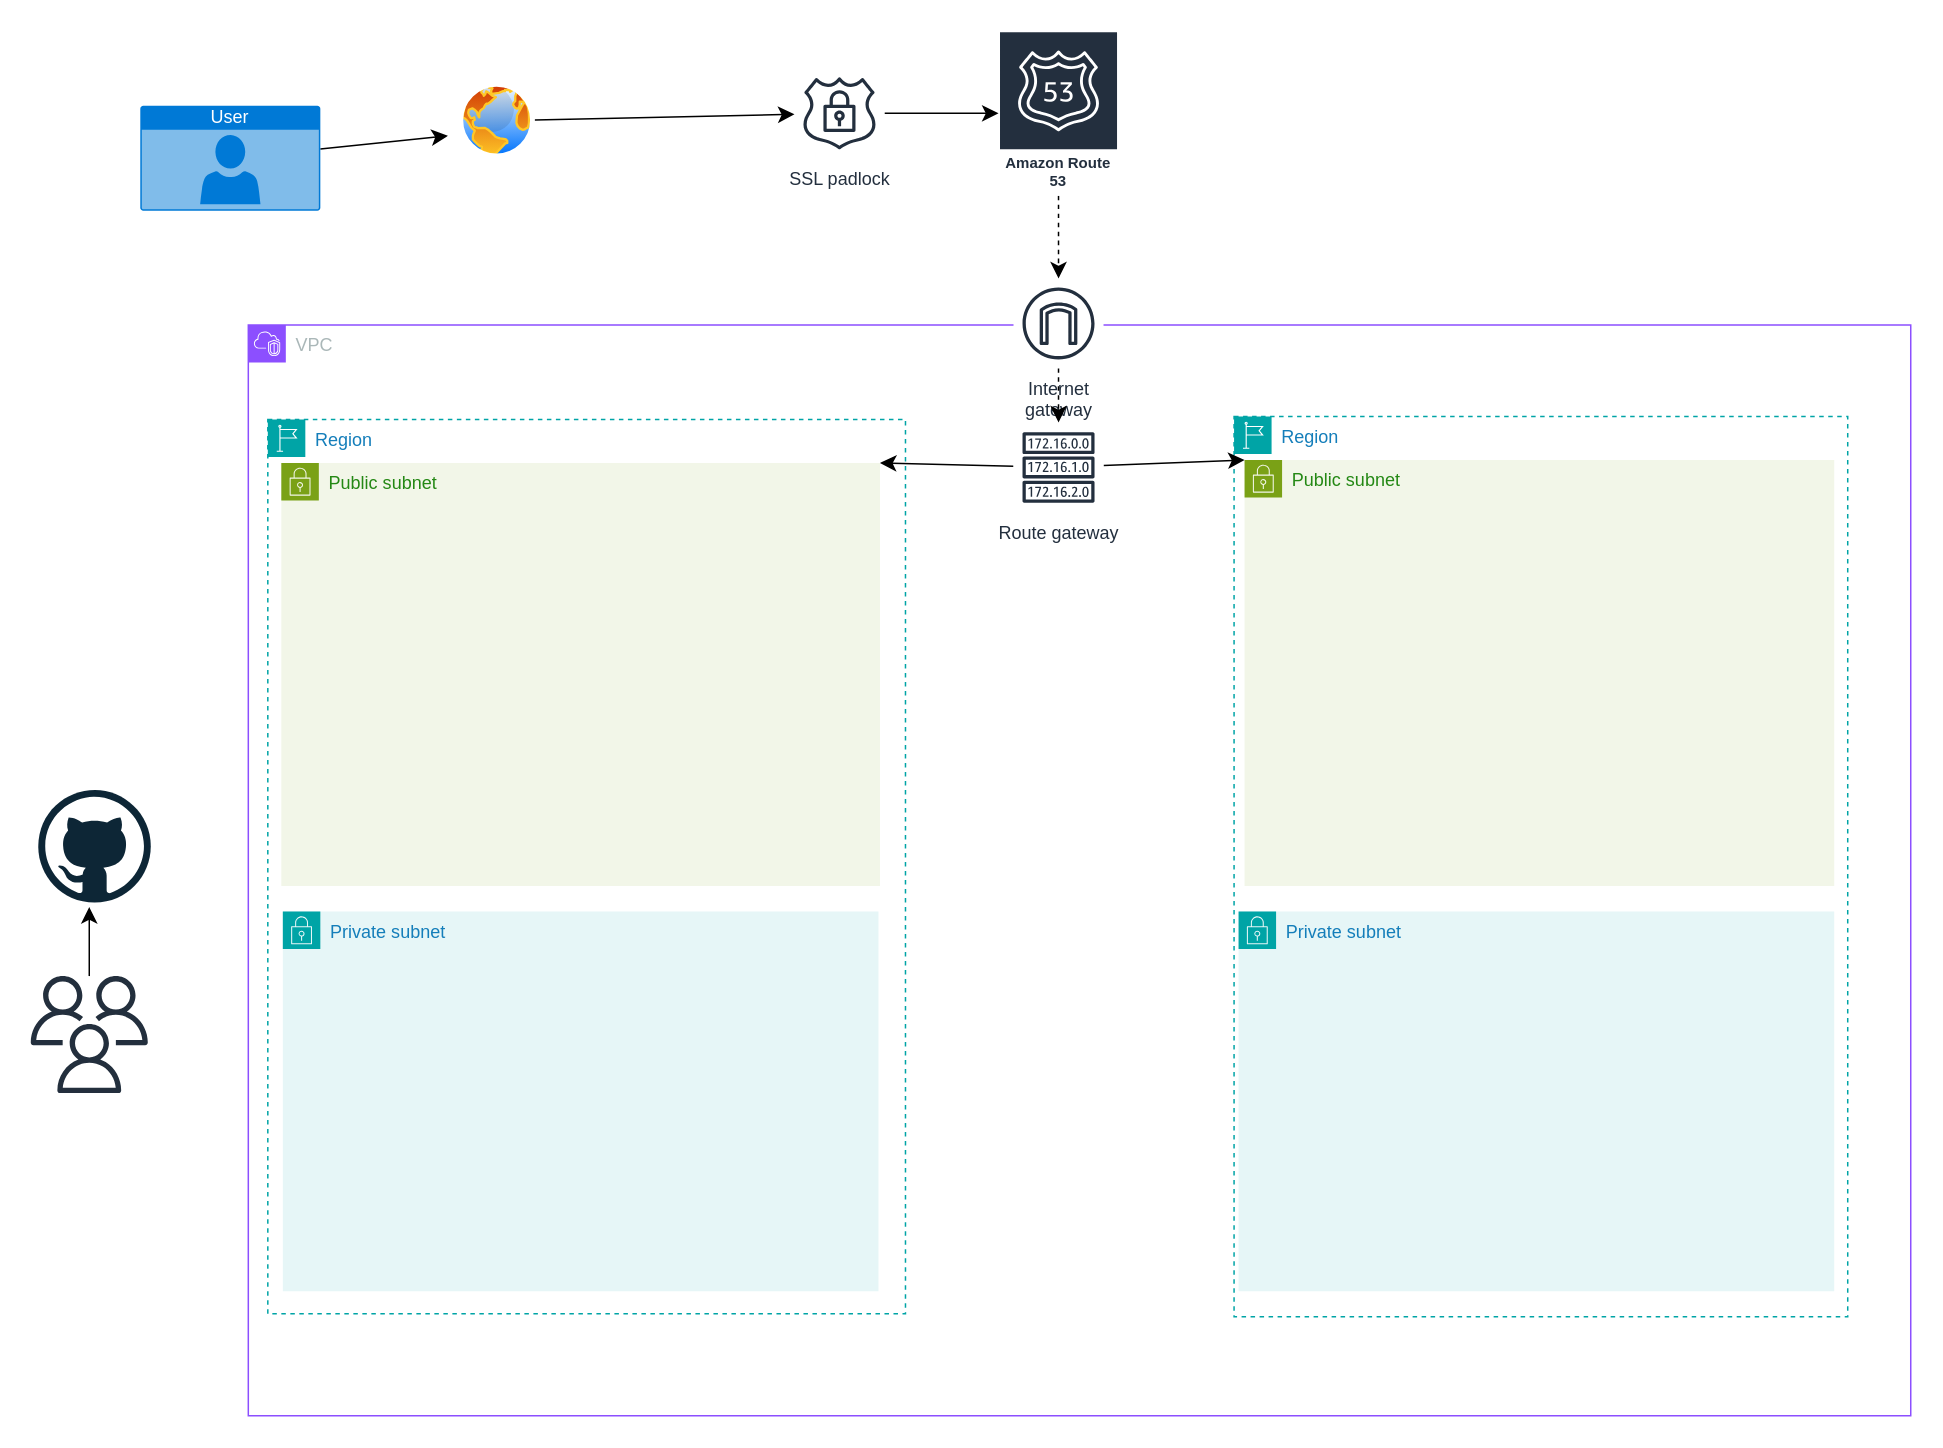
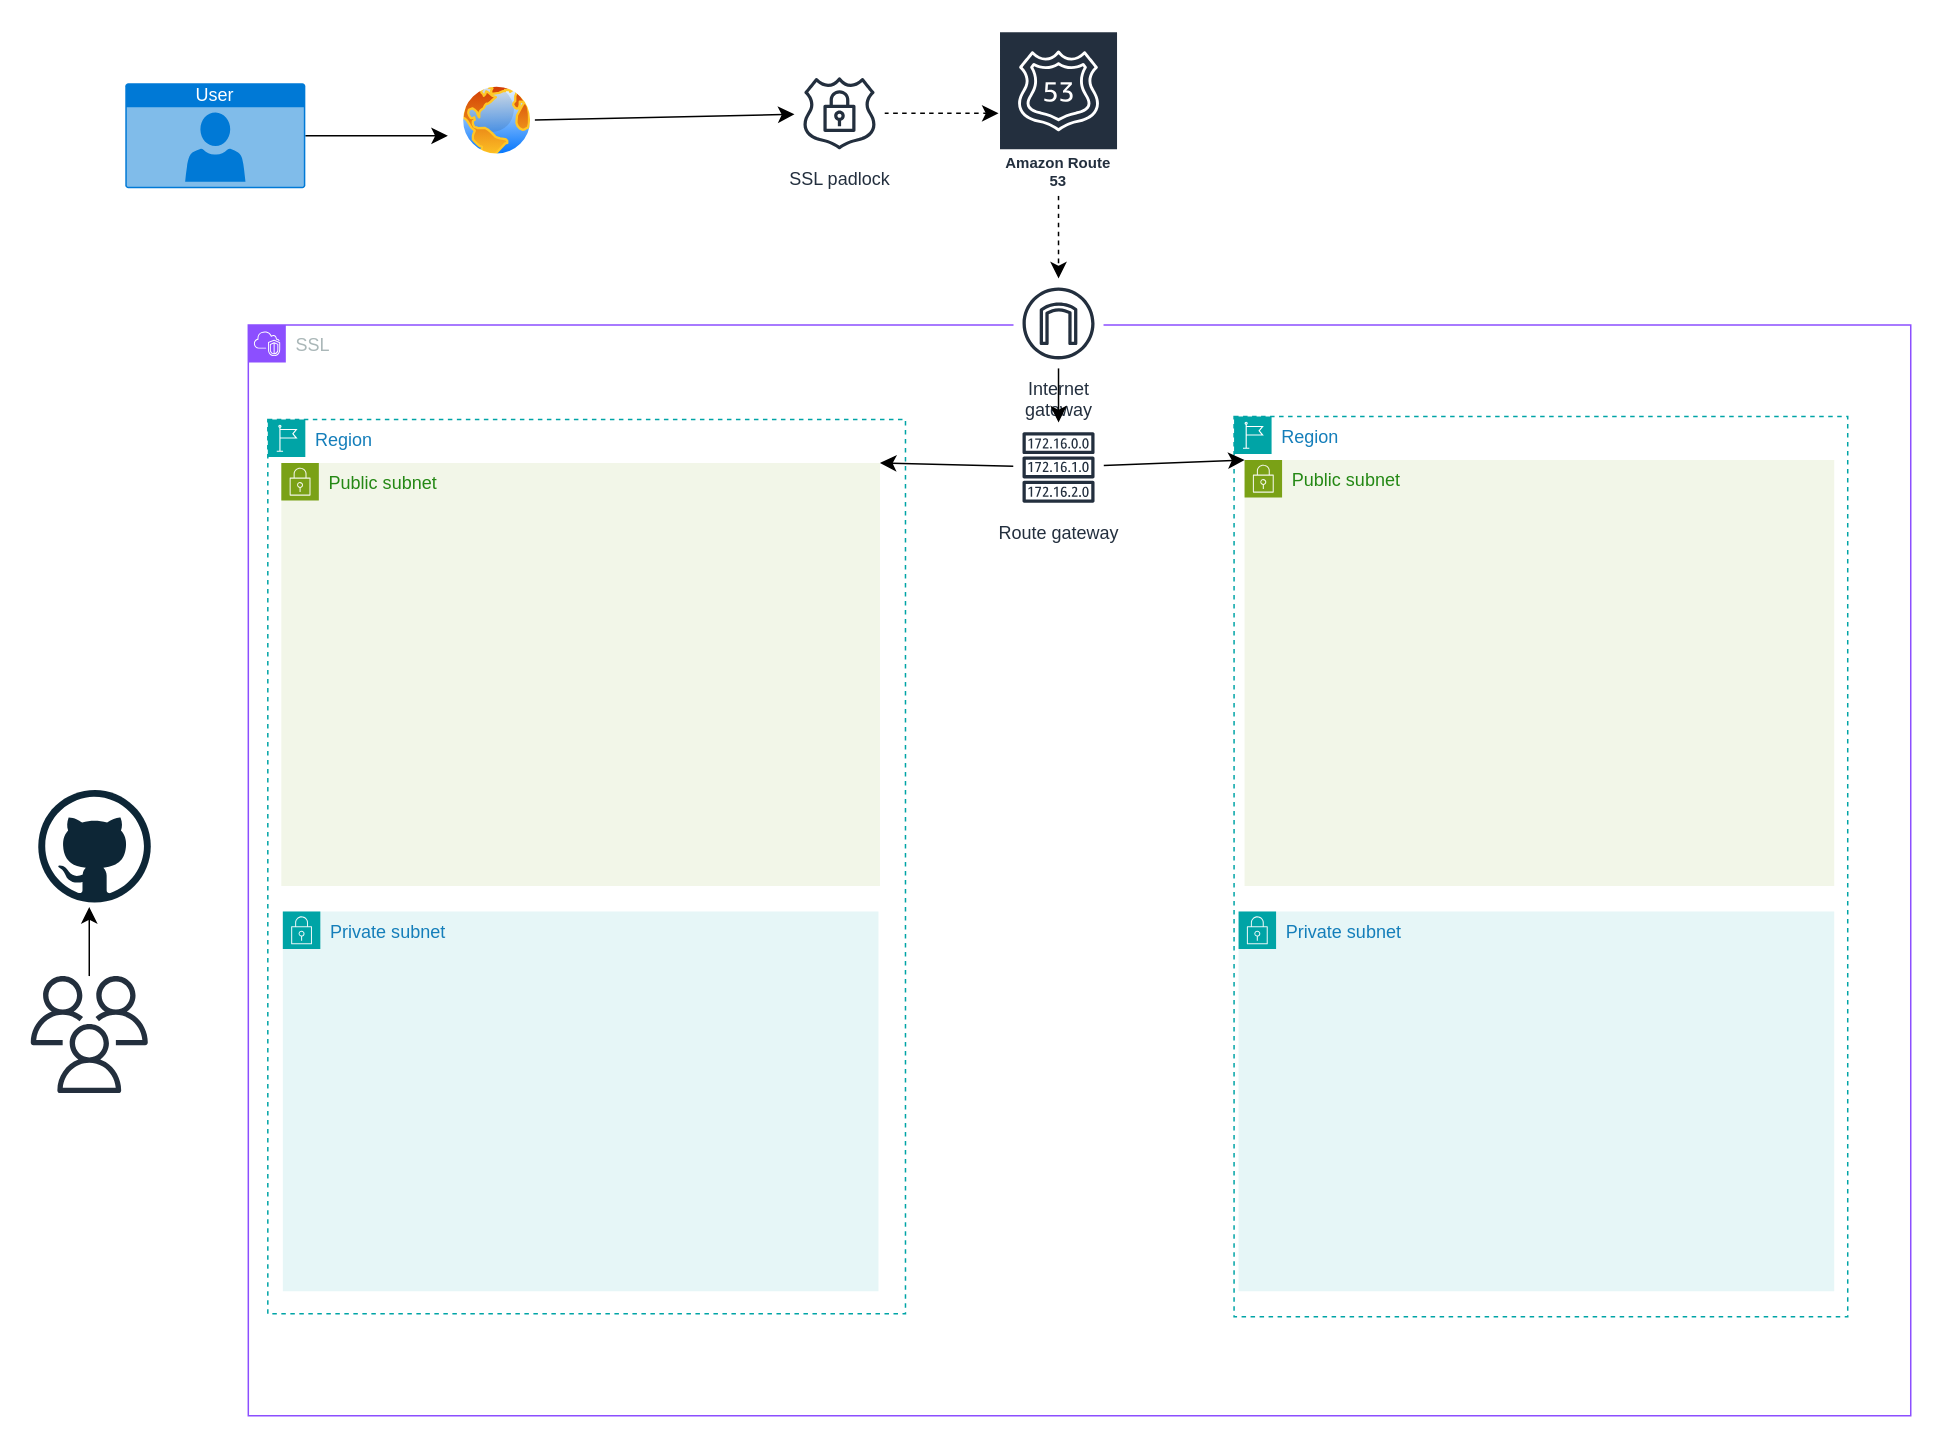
edge "SSL padlock" -> "Amazon Route 53": style solid -> dashed
node "User": moved (230, 158) -> (215, 136)
node "VPC": label "VPC" -> "SSL"
edge "Internet gateway" -> "Route gateway": style dashed -> solid
